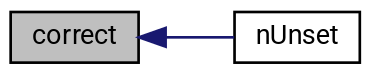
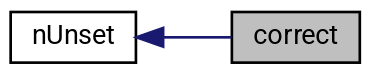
edge "nUnset" -> "correct": reversed
